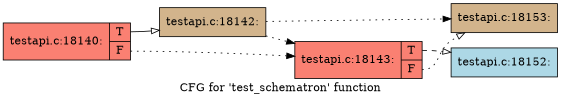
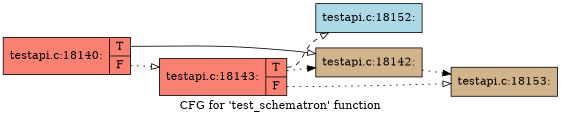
edge "testapi.c:18142:" -> "testapi.c:18143:": reversed
edge "testapi.c:18140:" -> "testapi.c:18143:": arrowhead normal -> onormal
